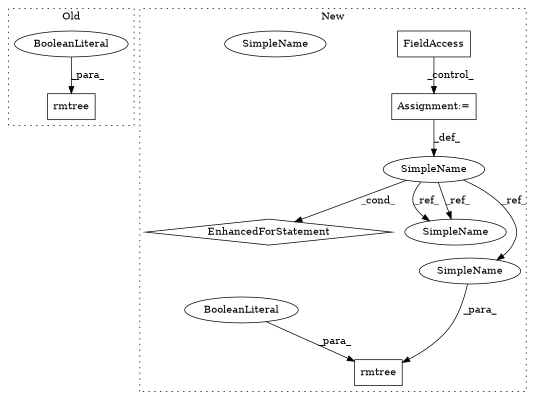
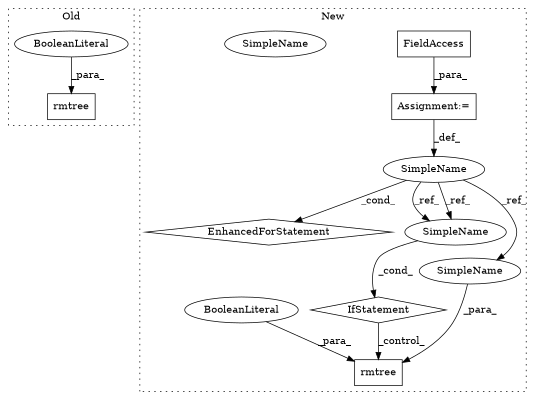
edge "FieldAccess" -> "Assignment:=": label "_control_" -> "_para_"
node "IfStatement": added
